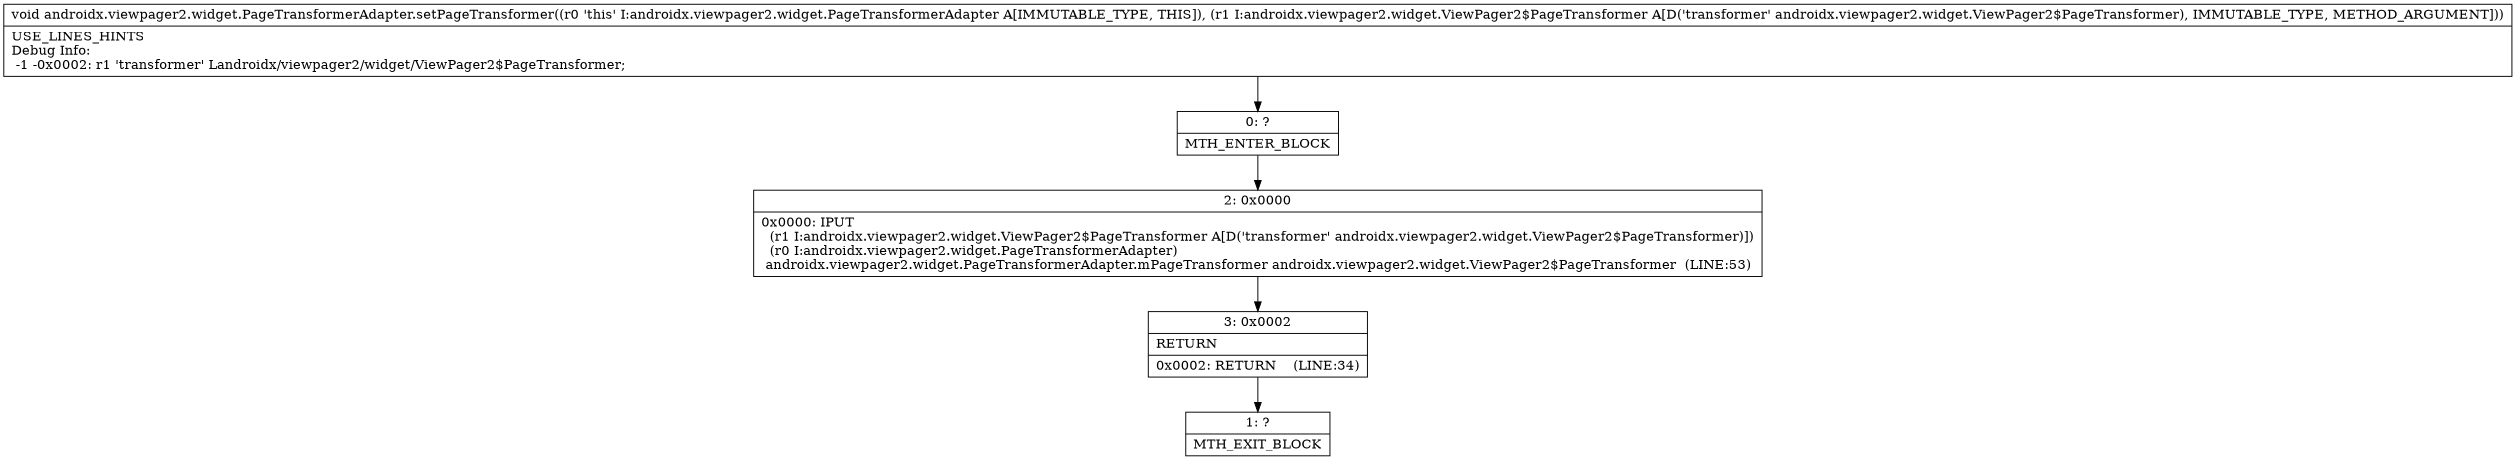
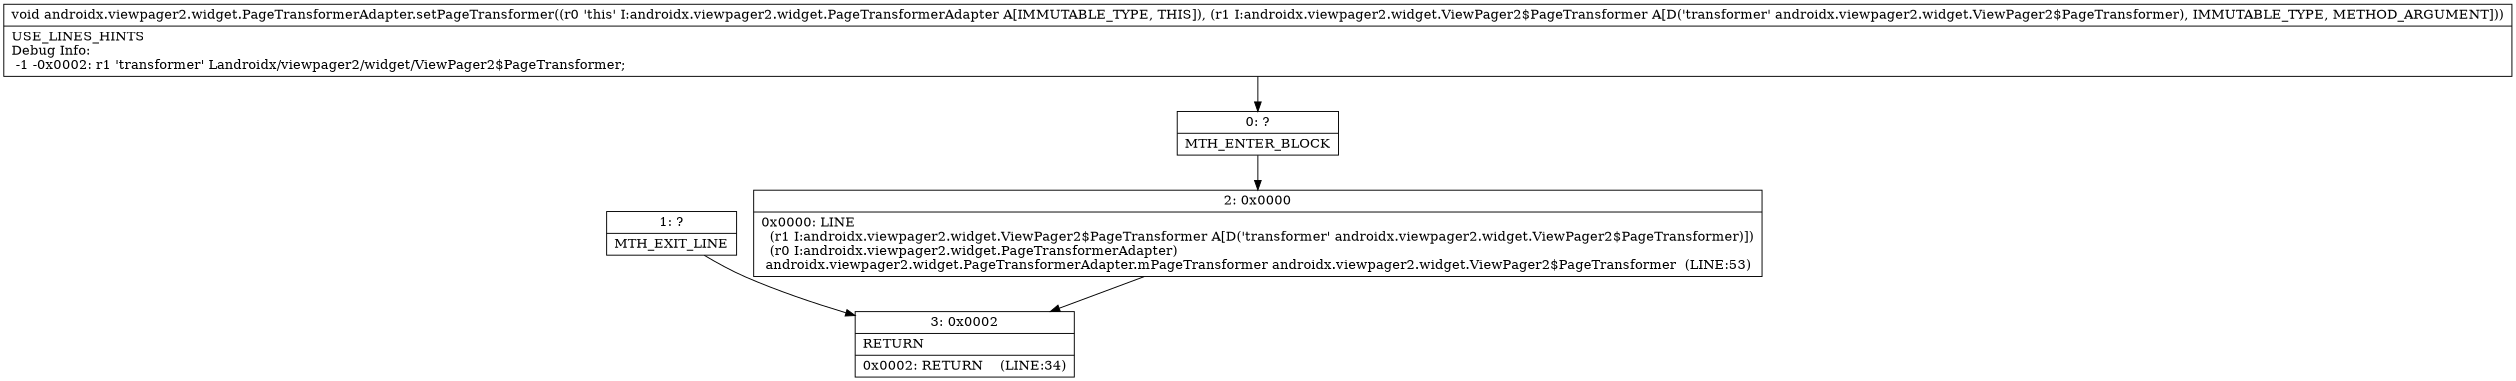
node "2: 0x0000": text "0x0000: IPUT" -> "0x0000: LINE"
edge "3: 0x0002" -> "1: ?": reversed
node "1: ?": text "MTH_EXIT_BLOCK" -> "MTH_EXIT_LINE"
